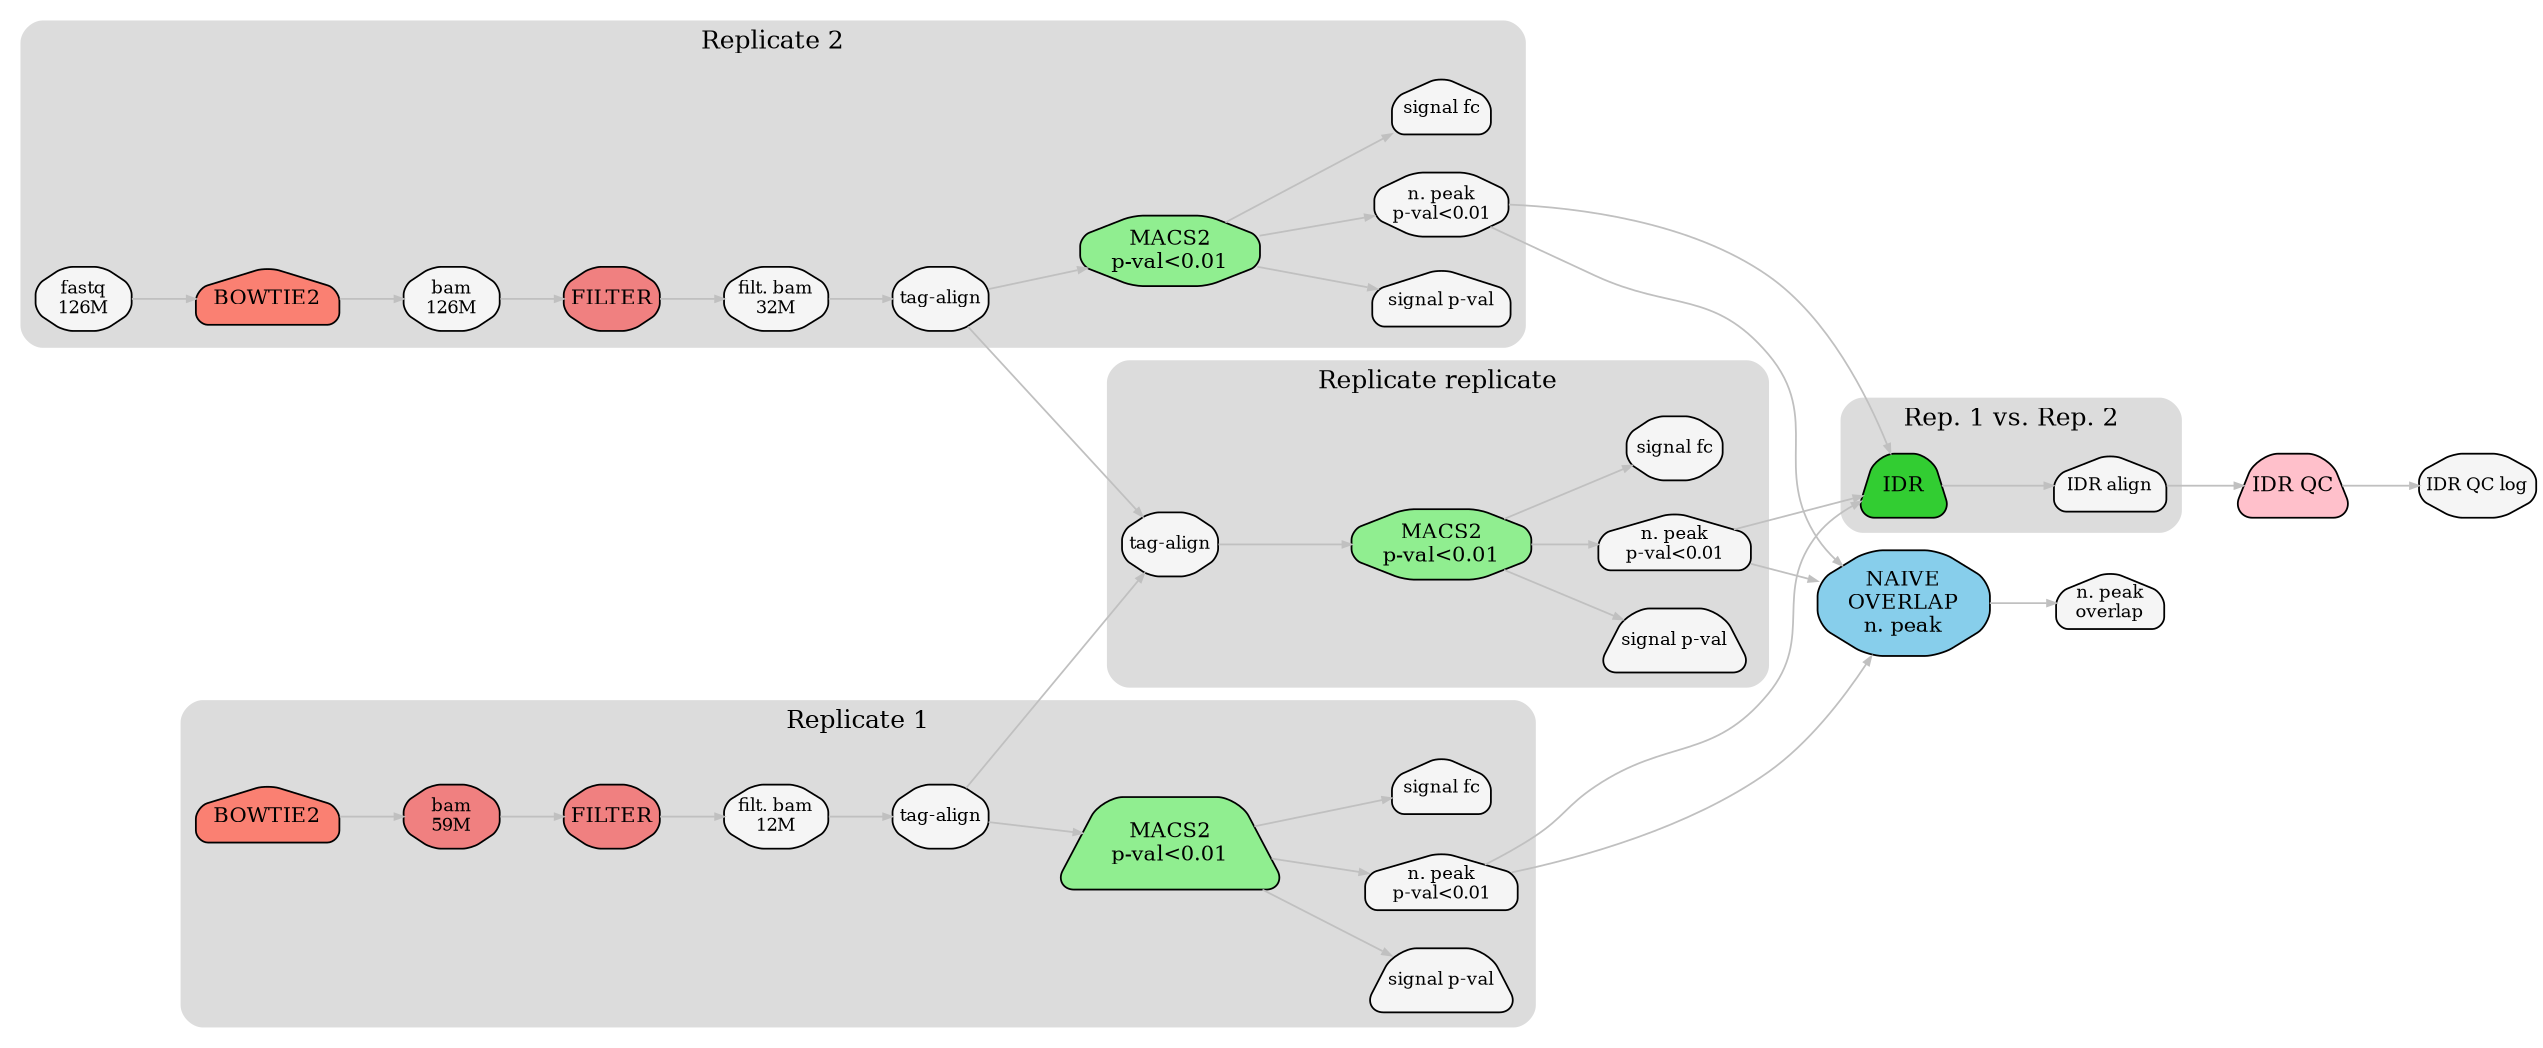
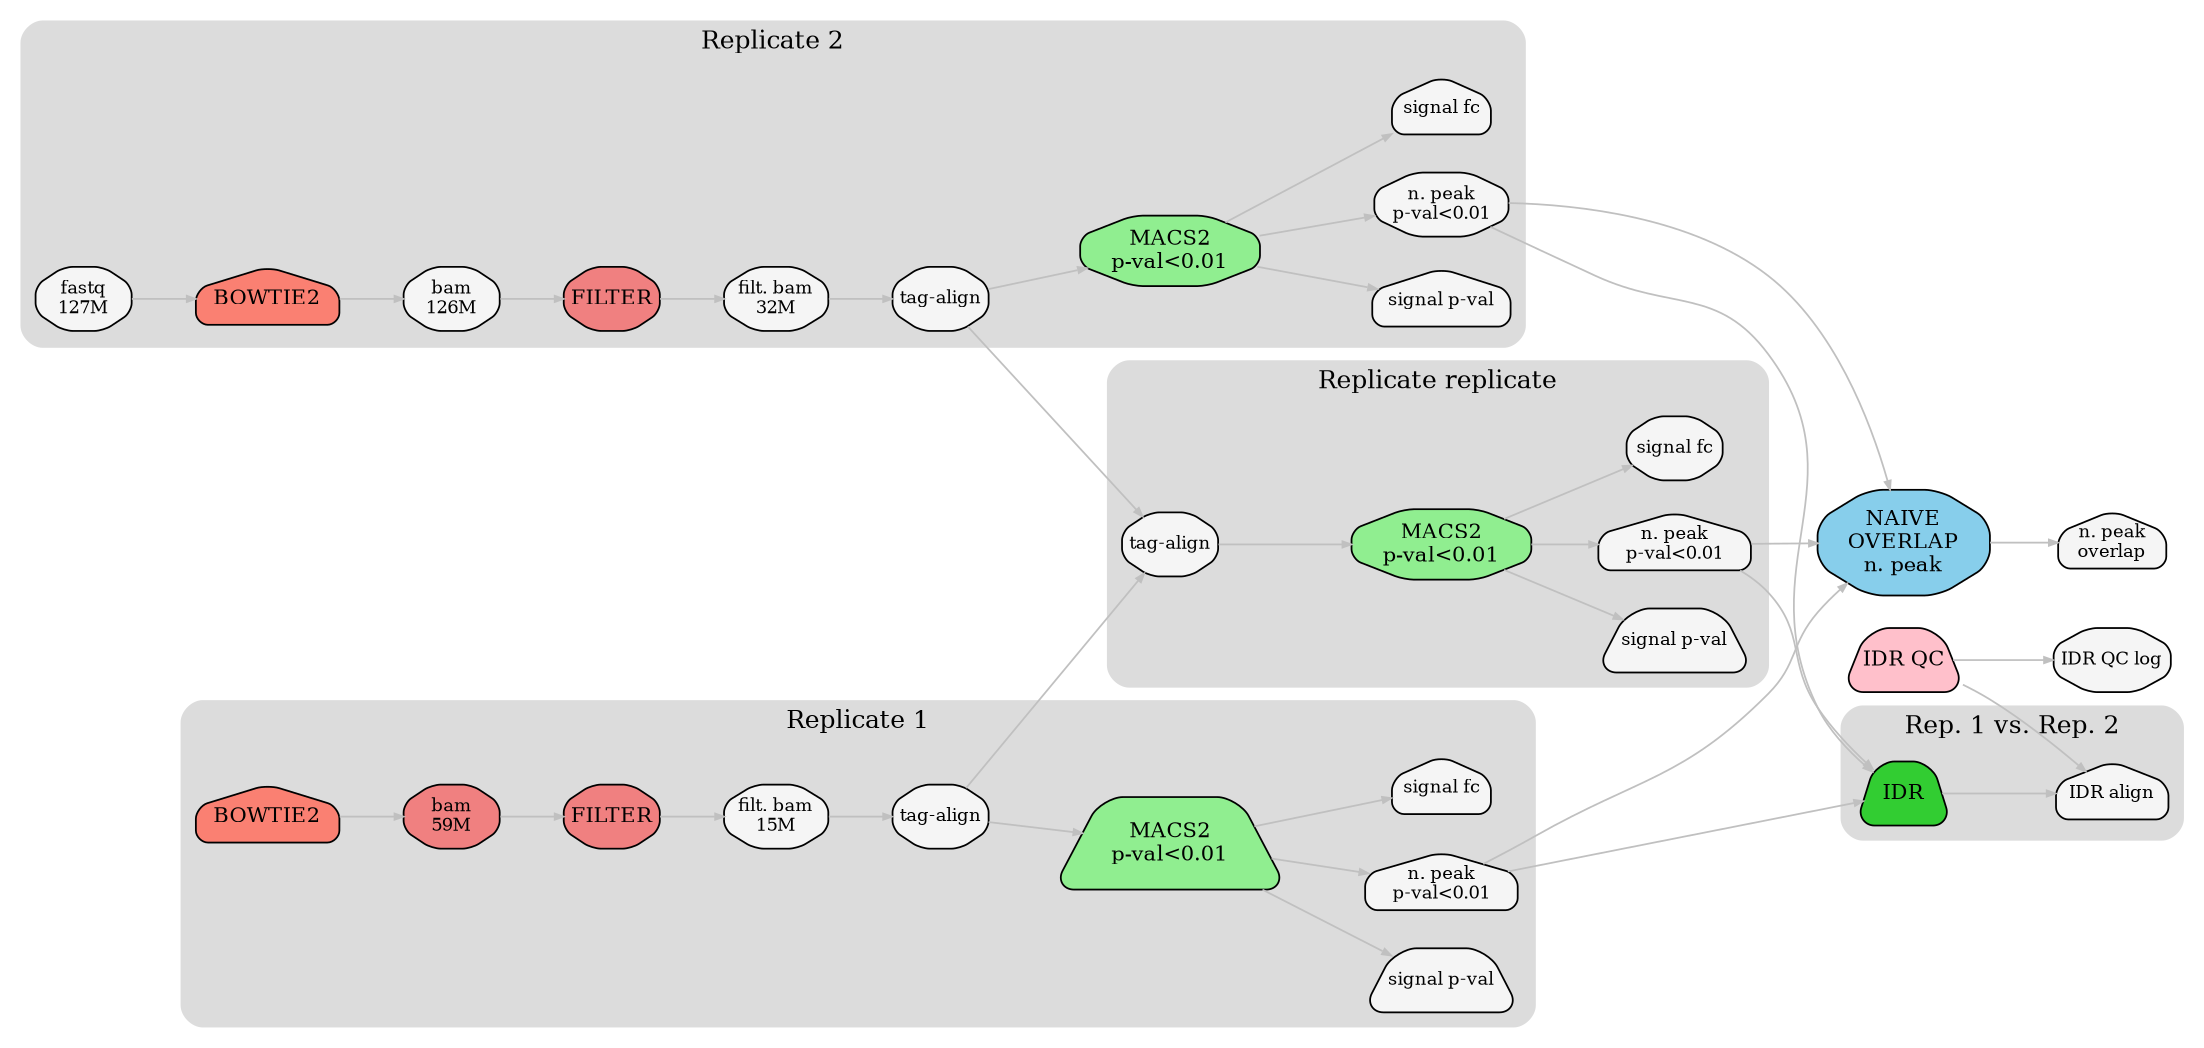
node "fastq 126M": label "fastq 126M" -> "fastq 127M"
edge "IDR align" -> "IDR QC": reversed
node "filt. bam 12M": label "filt. bam 12M" -> "filt. bam 15M"
